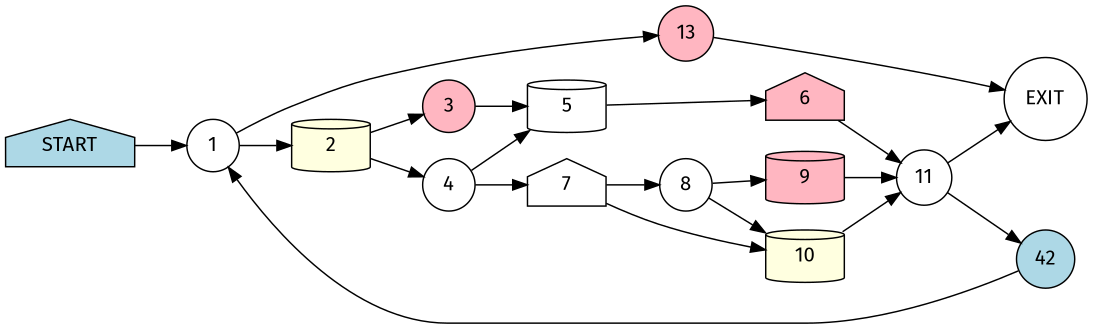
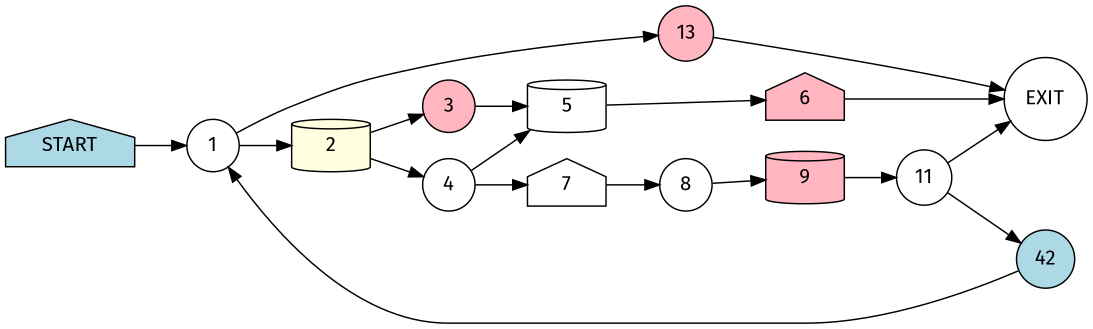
edge "6" -> "11": now "6" -> "EXIT"
node "10": removed
